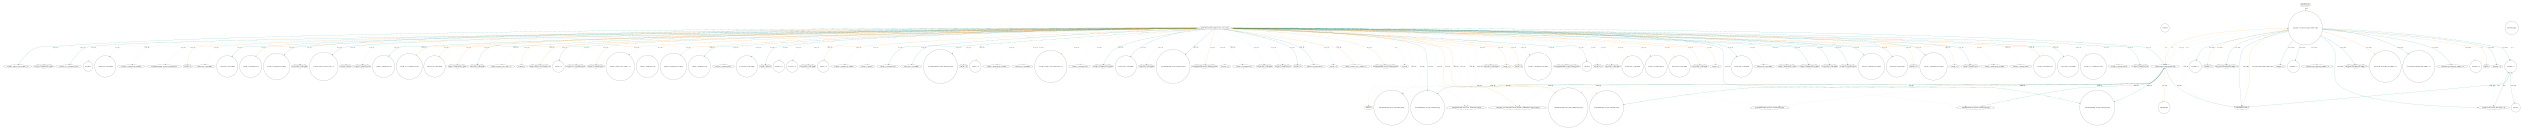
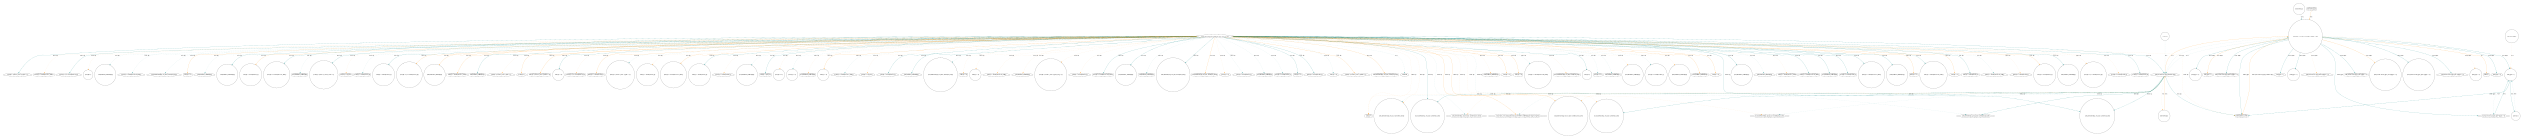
node "(Identifier,ip)": added
